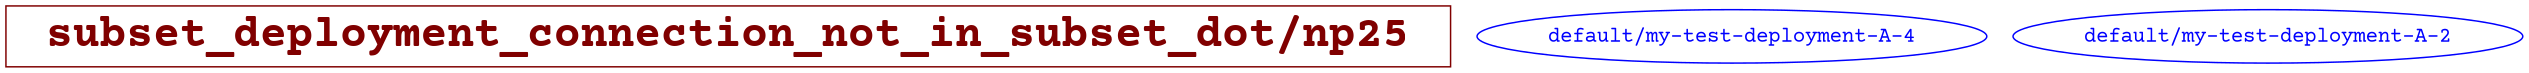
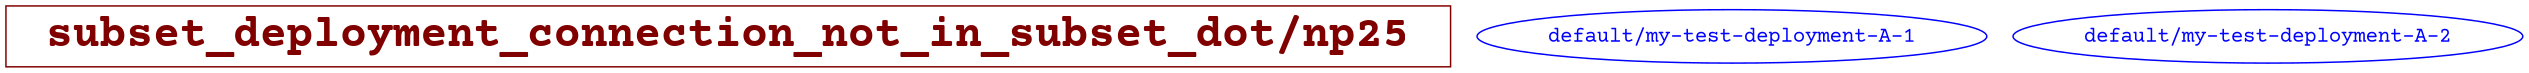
node "default/my-test-deployment-A-4": label "default/my-test-deployment-A-4" -> "default/my-test-deployment-A-1"
